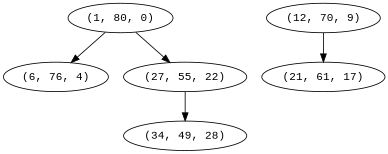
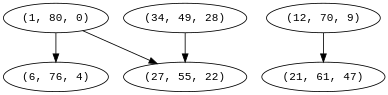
node "(21, 61, 17)": label "(21, 61, 17)" -> "(21, 61, 47)"
edge "(27, 55, 22)" -> "(34, 49, 28)": reversed
